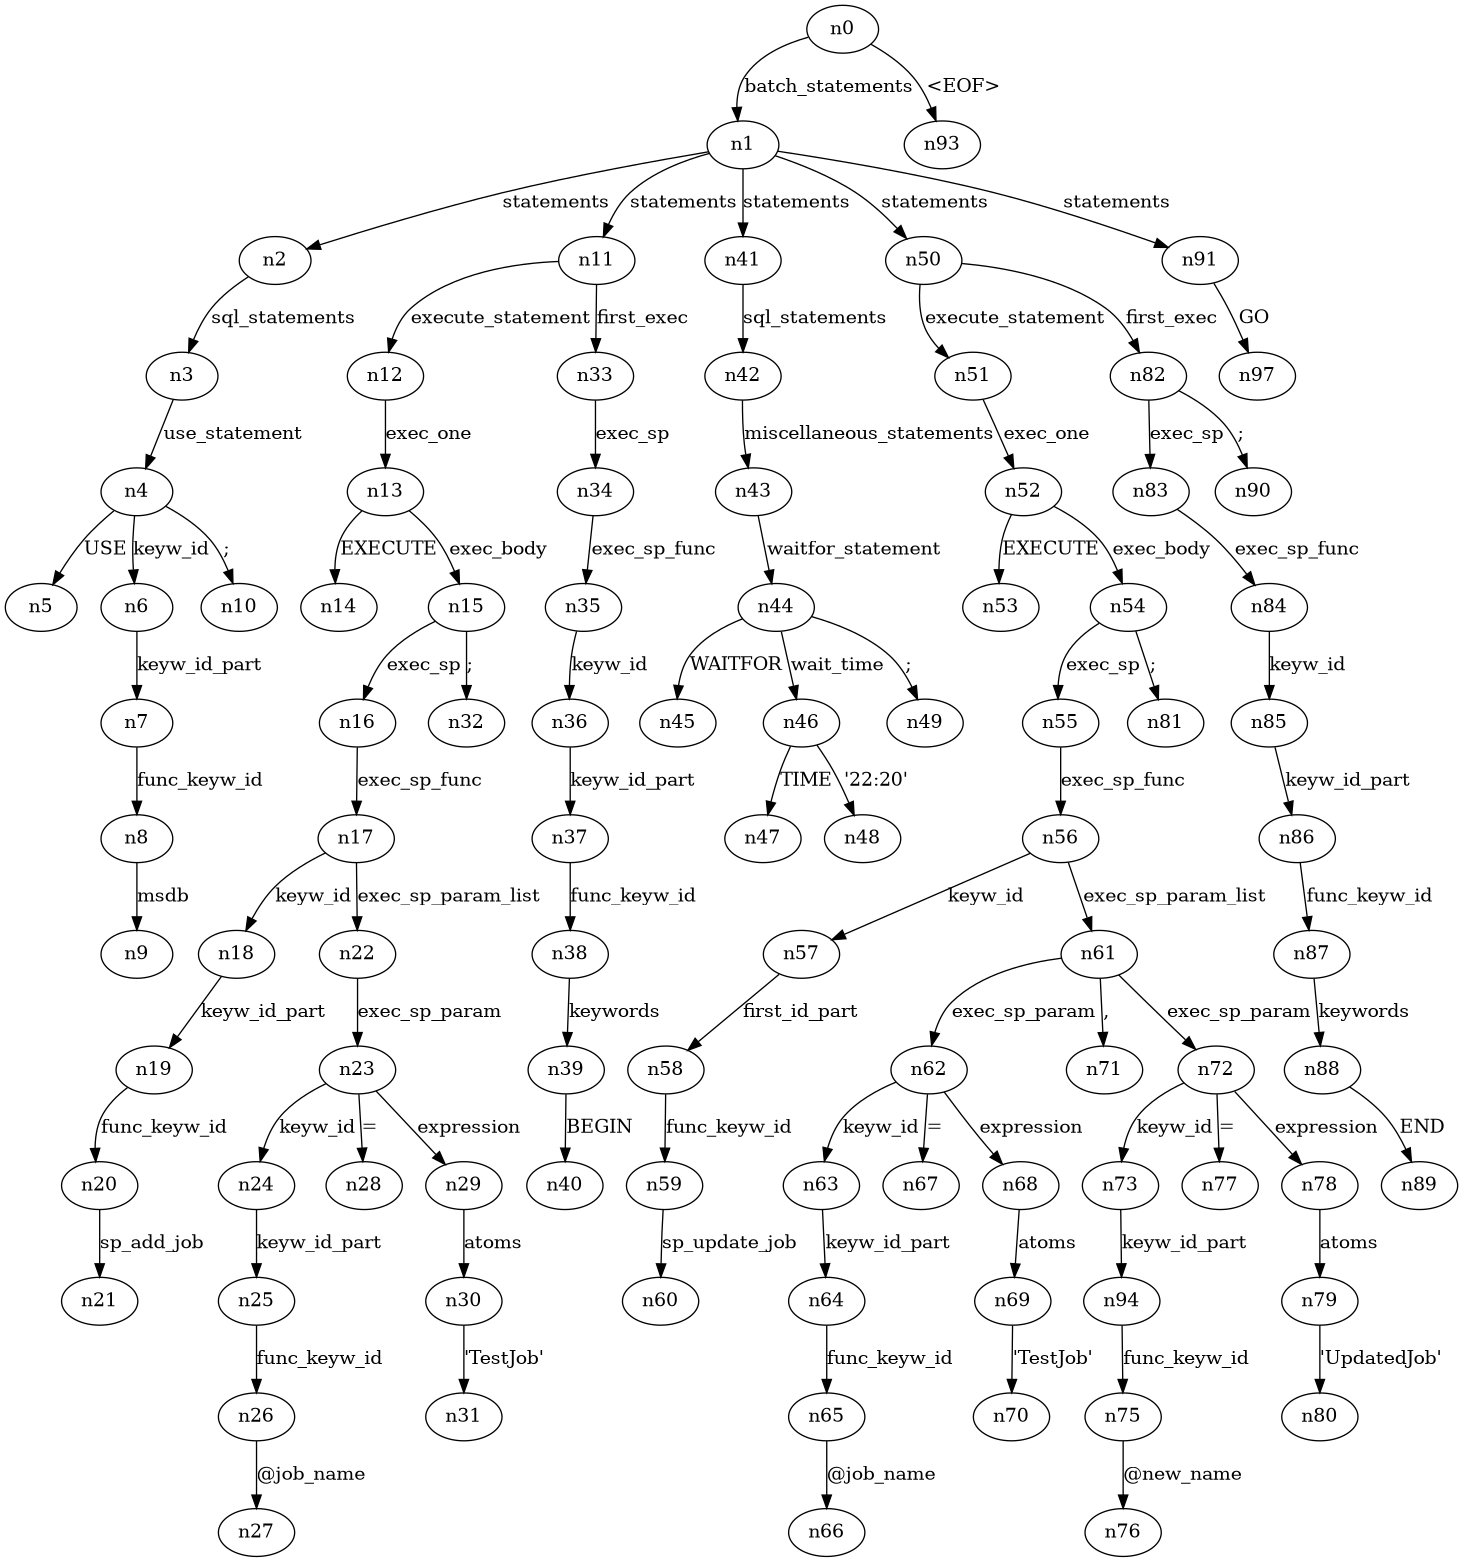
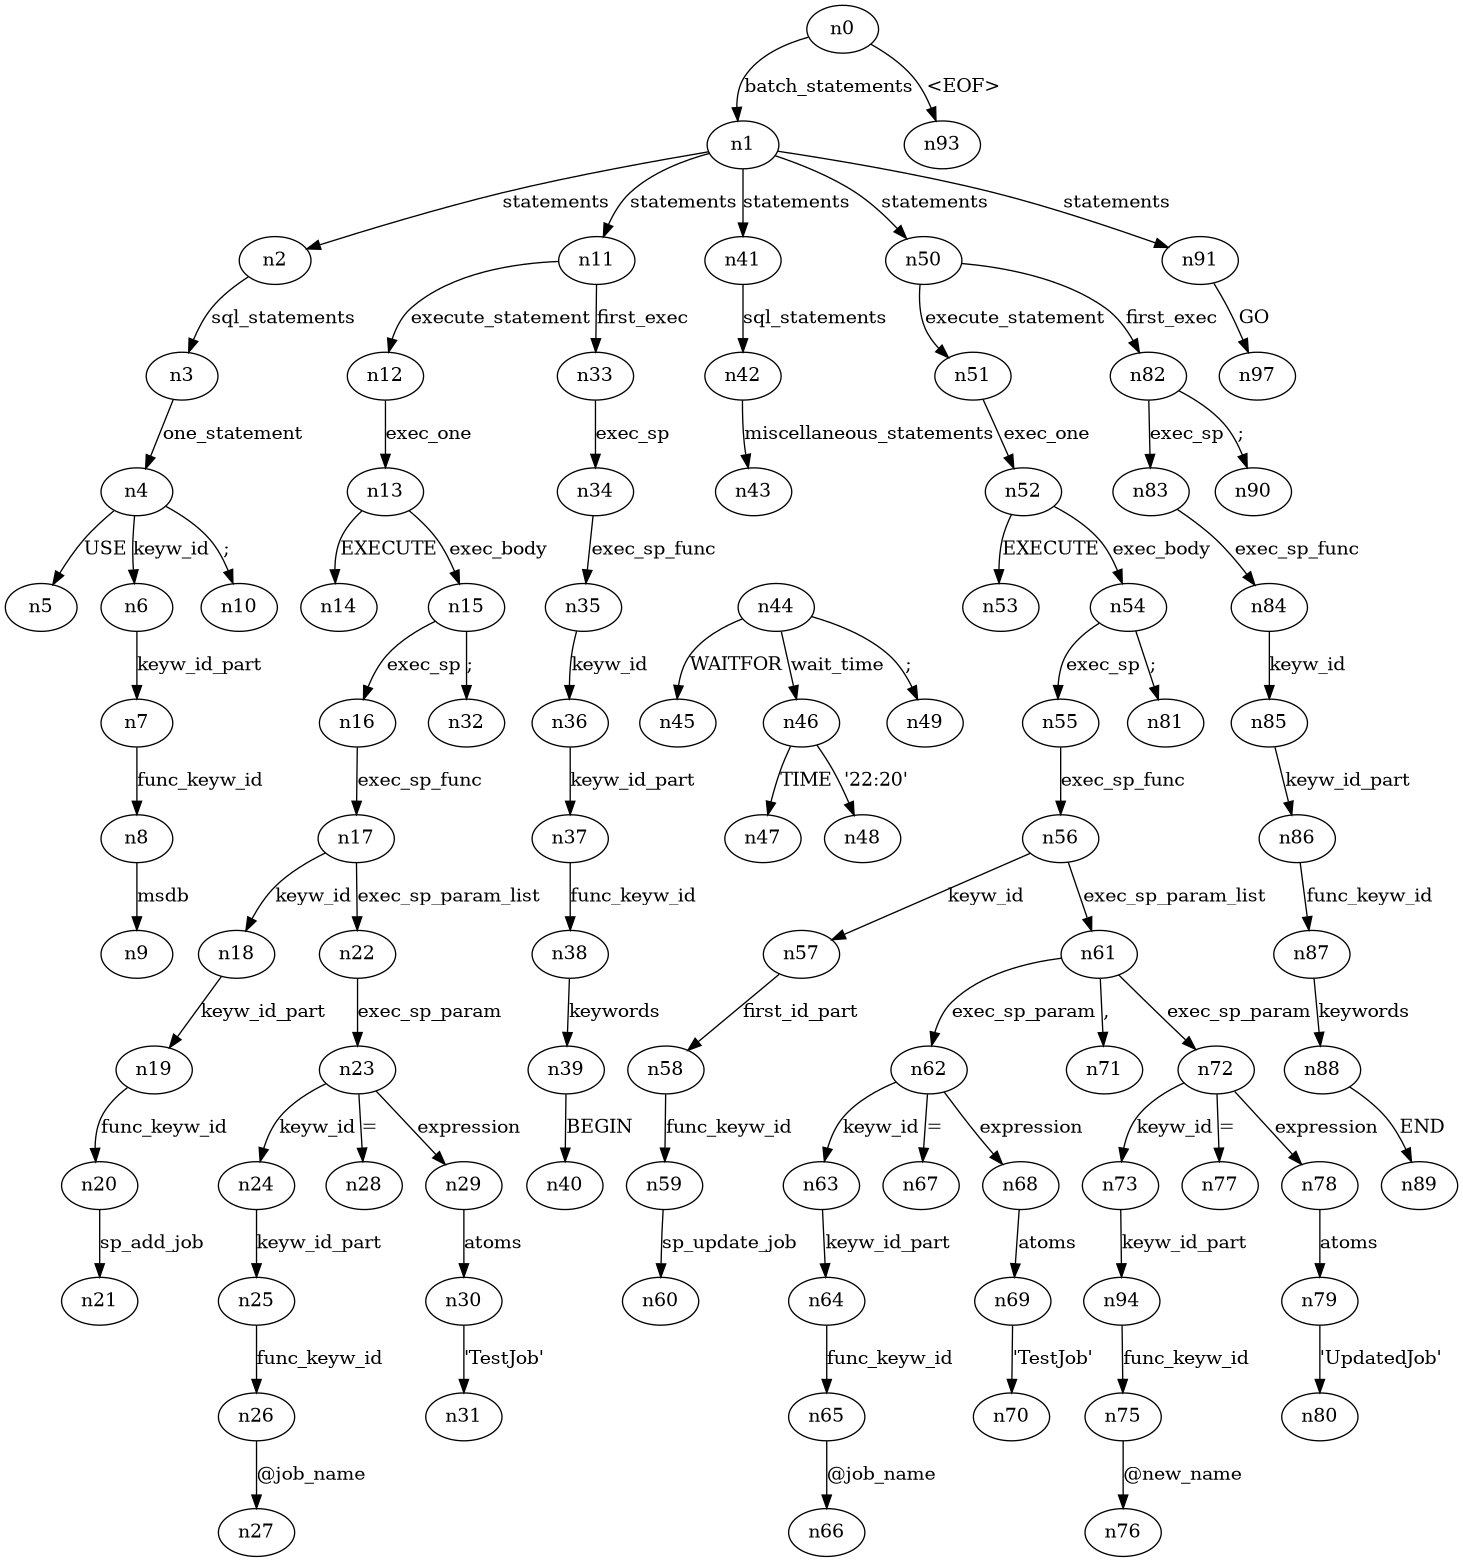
edge "n3" -> "n4": label "use_statement" -> "one_statement"
edge "n43" -> "n44": removed, label "waitfor_statement"
